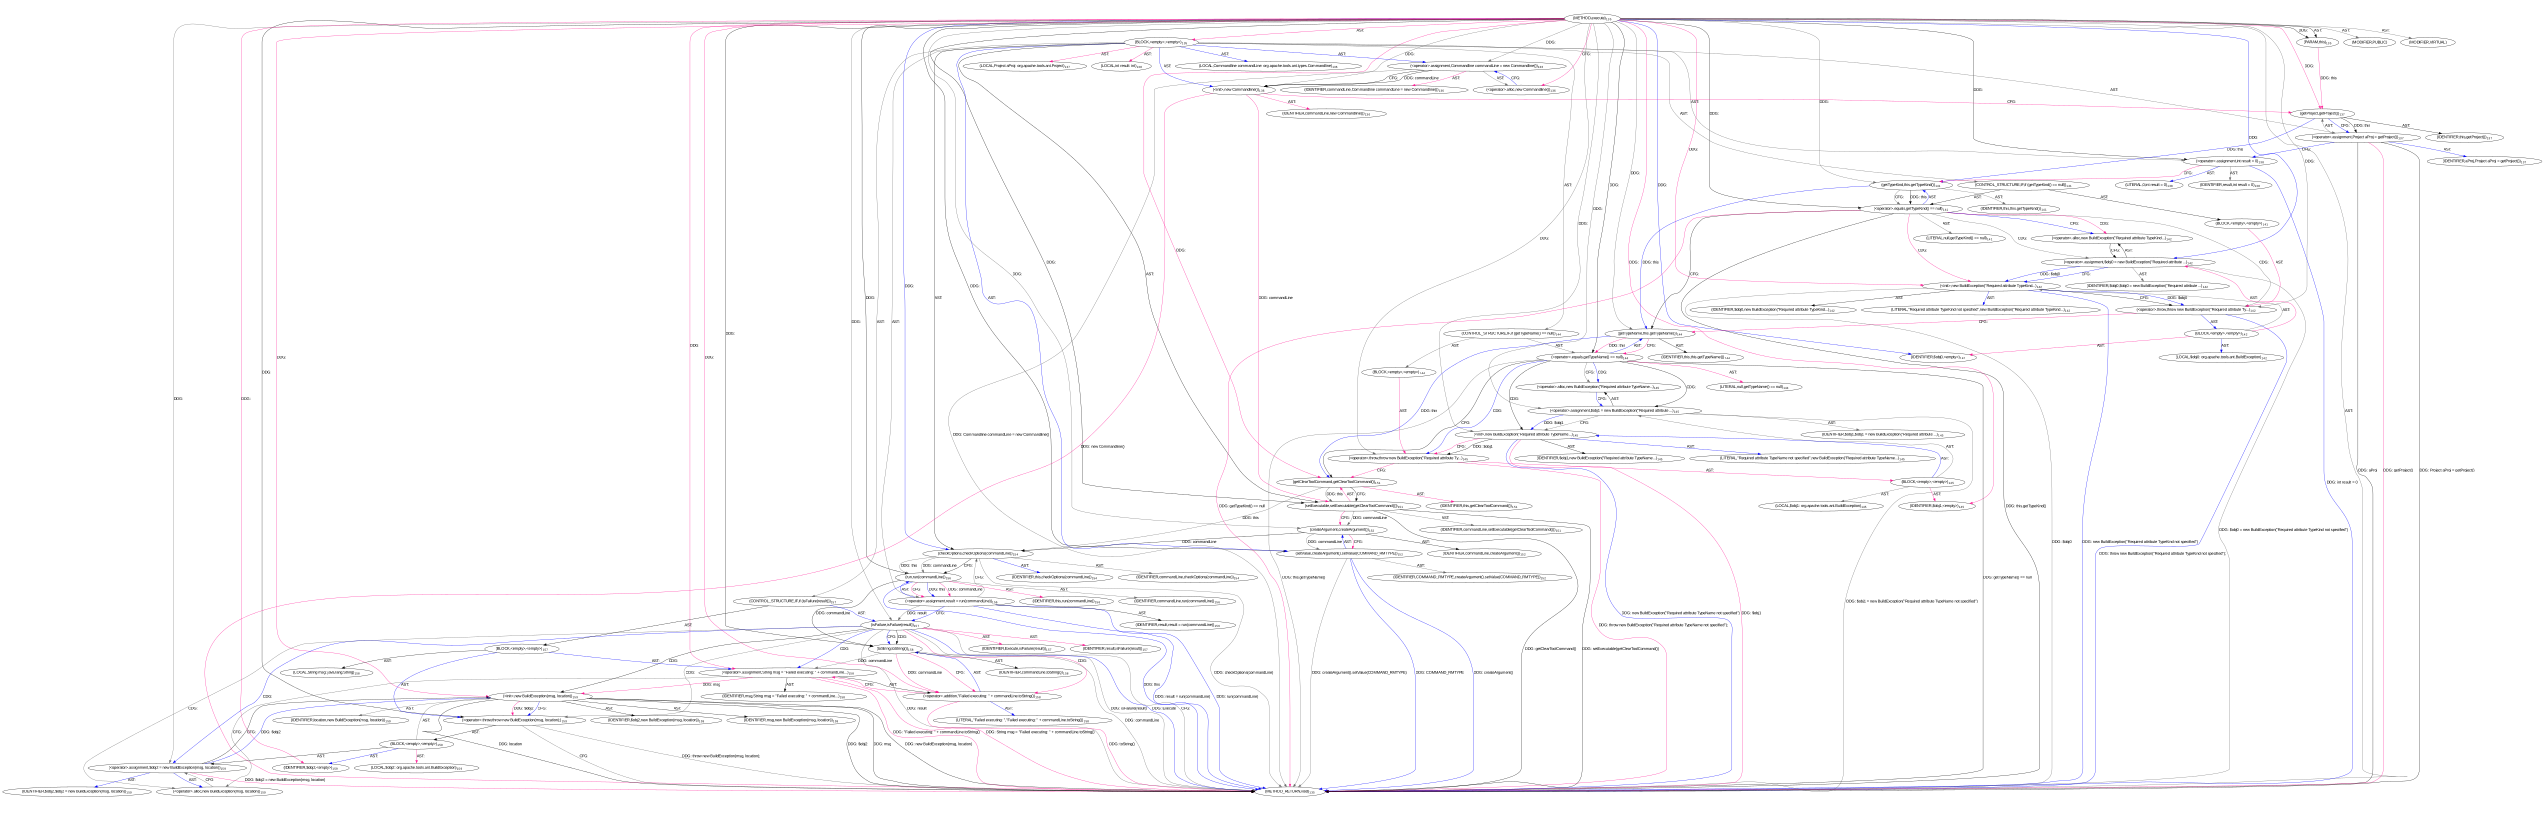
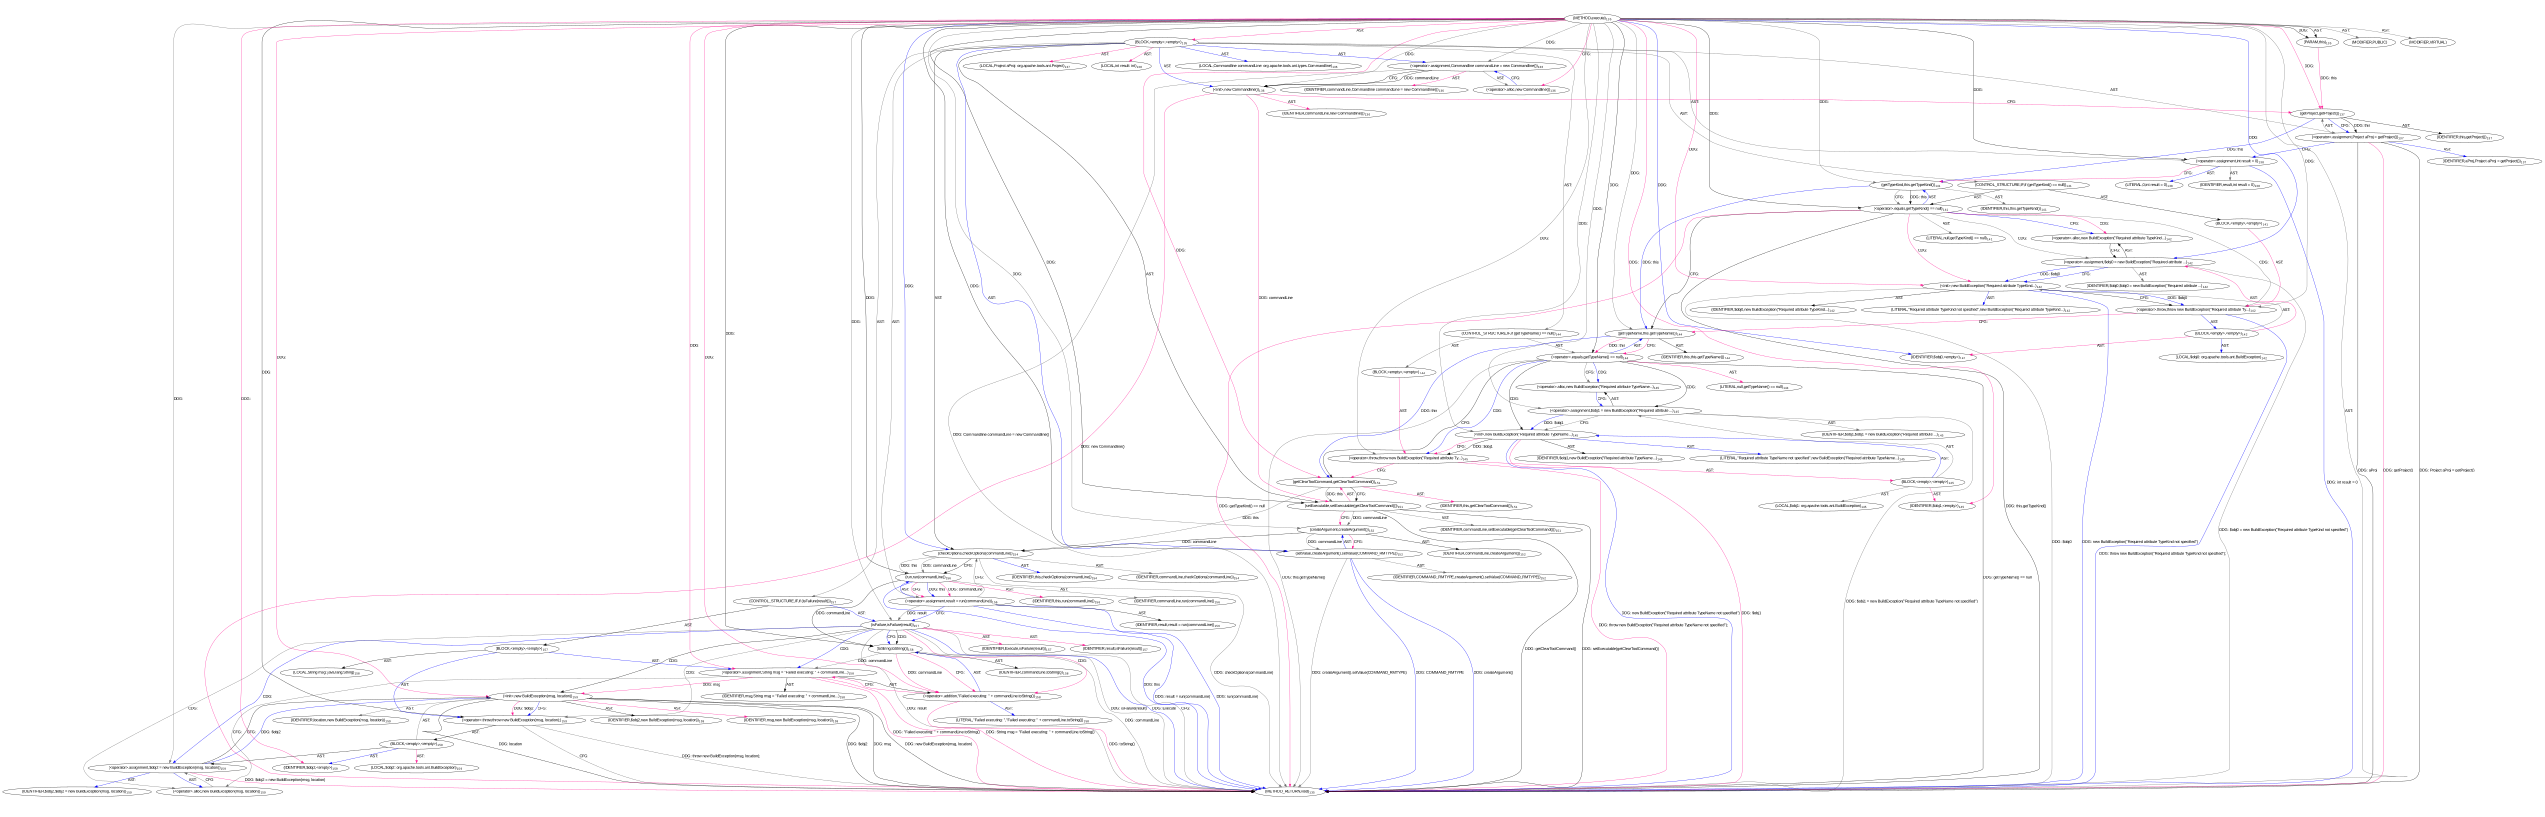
edge "(<init>,new BuildException(msg, location))" -> "(IDENTIFIER,msg,new BuildException(msg, location))": color black -> deeppink
